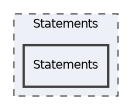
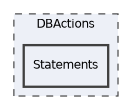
cluster "Statements": label "Statements" -> "DBActions"
